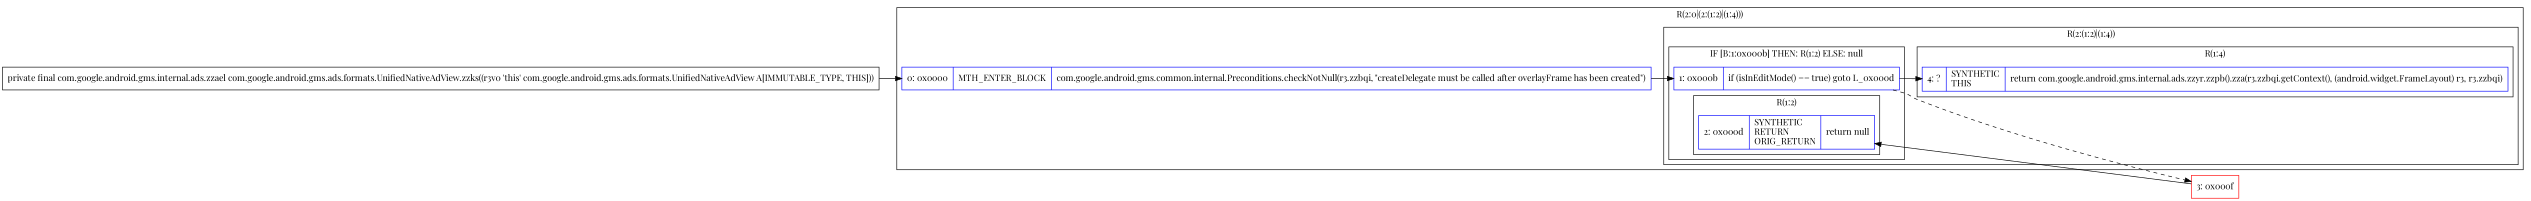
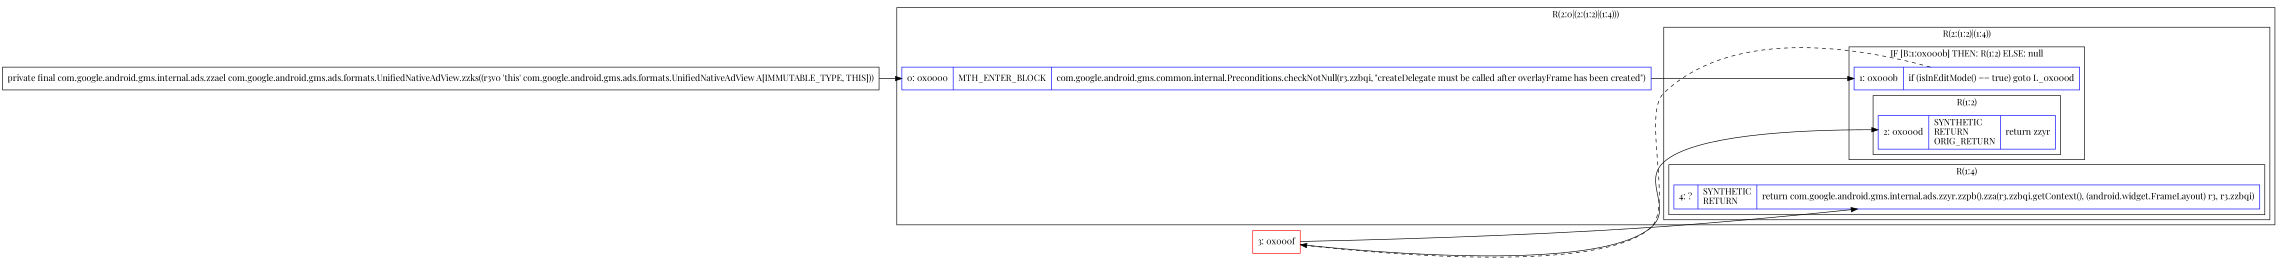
edge "1: 0x000b" -> "4: ?": now "3: 0x000f" -> "4: ?"
node "4: ?": text "THIS" -> "RETURN"
node "2: 0x000d": text "return null" -> "return zzyr"
